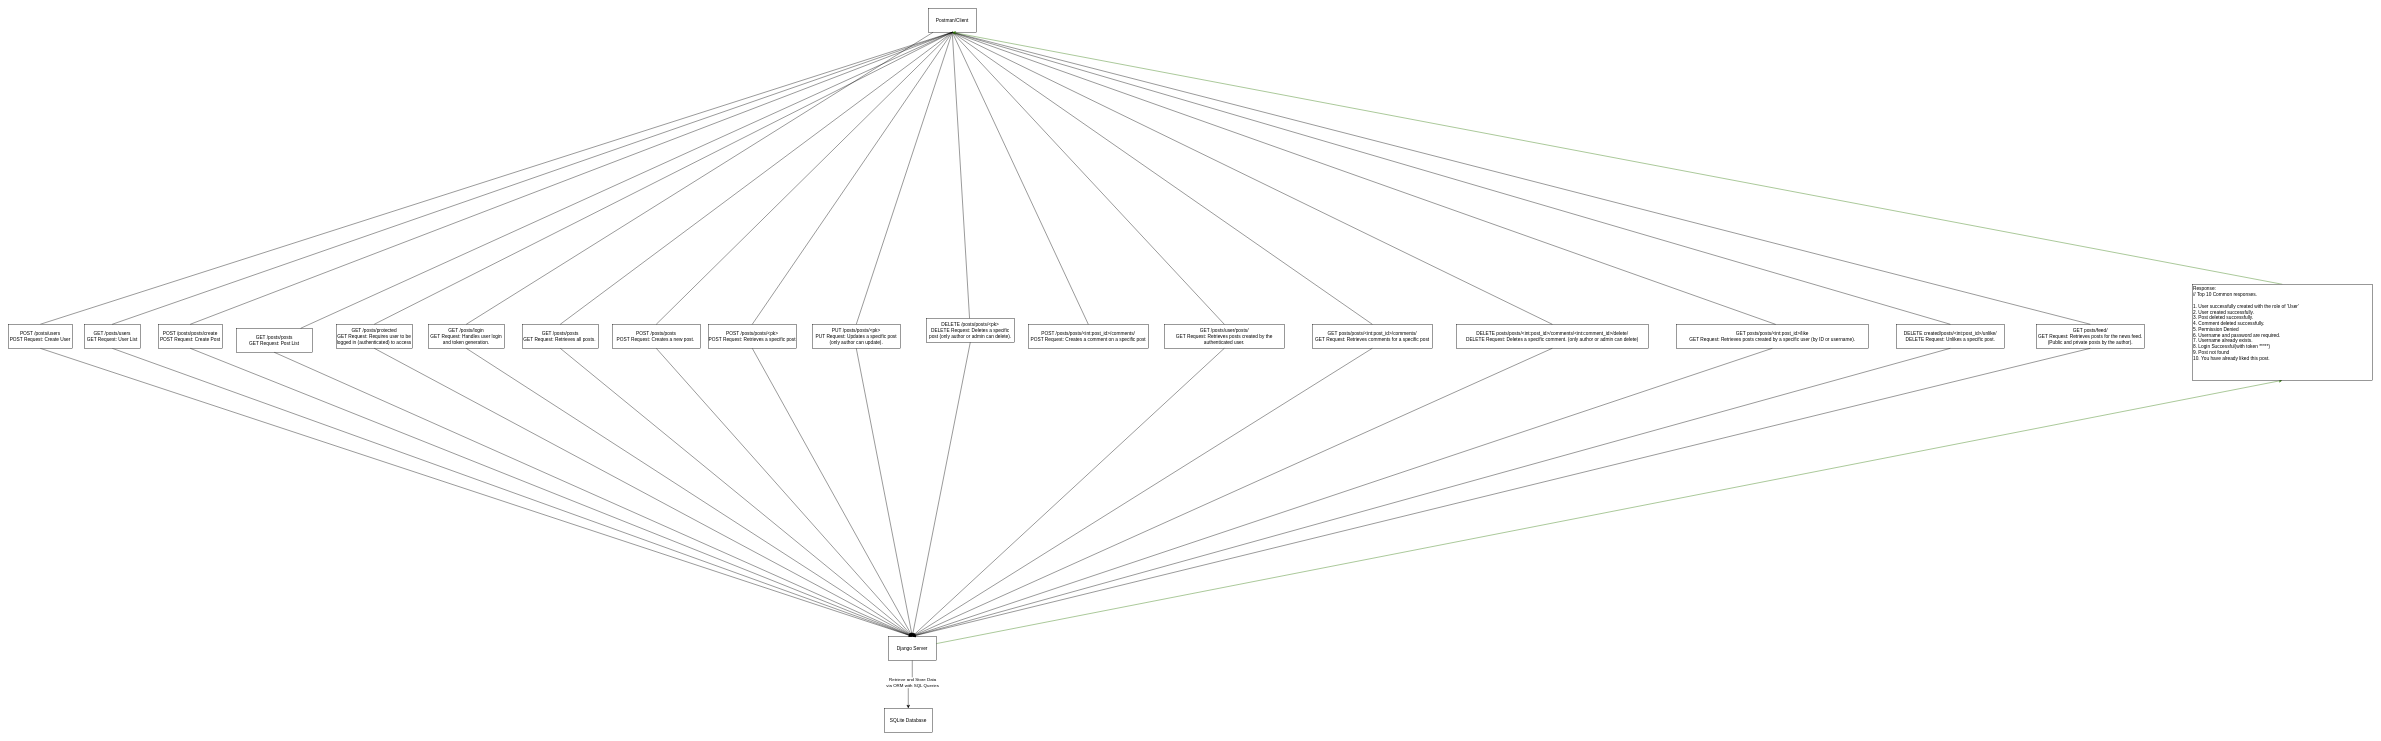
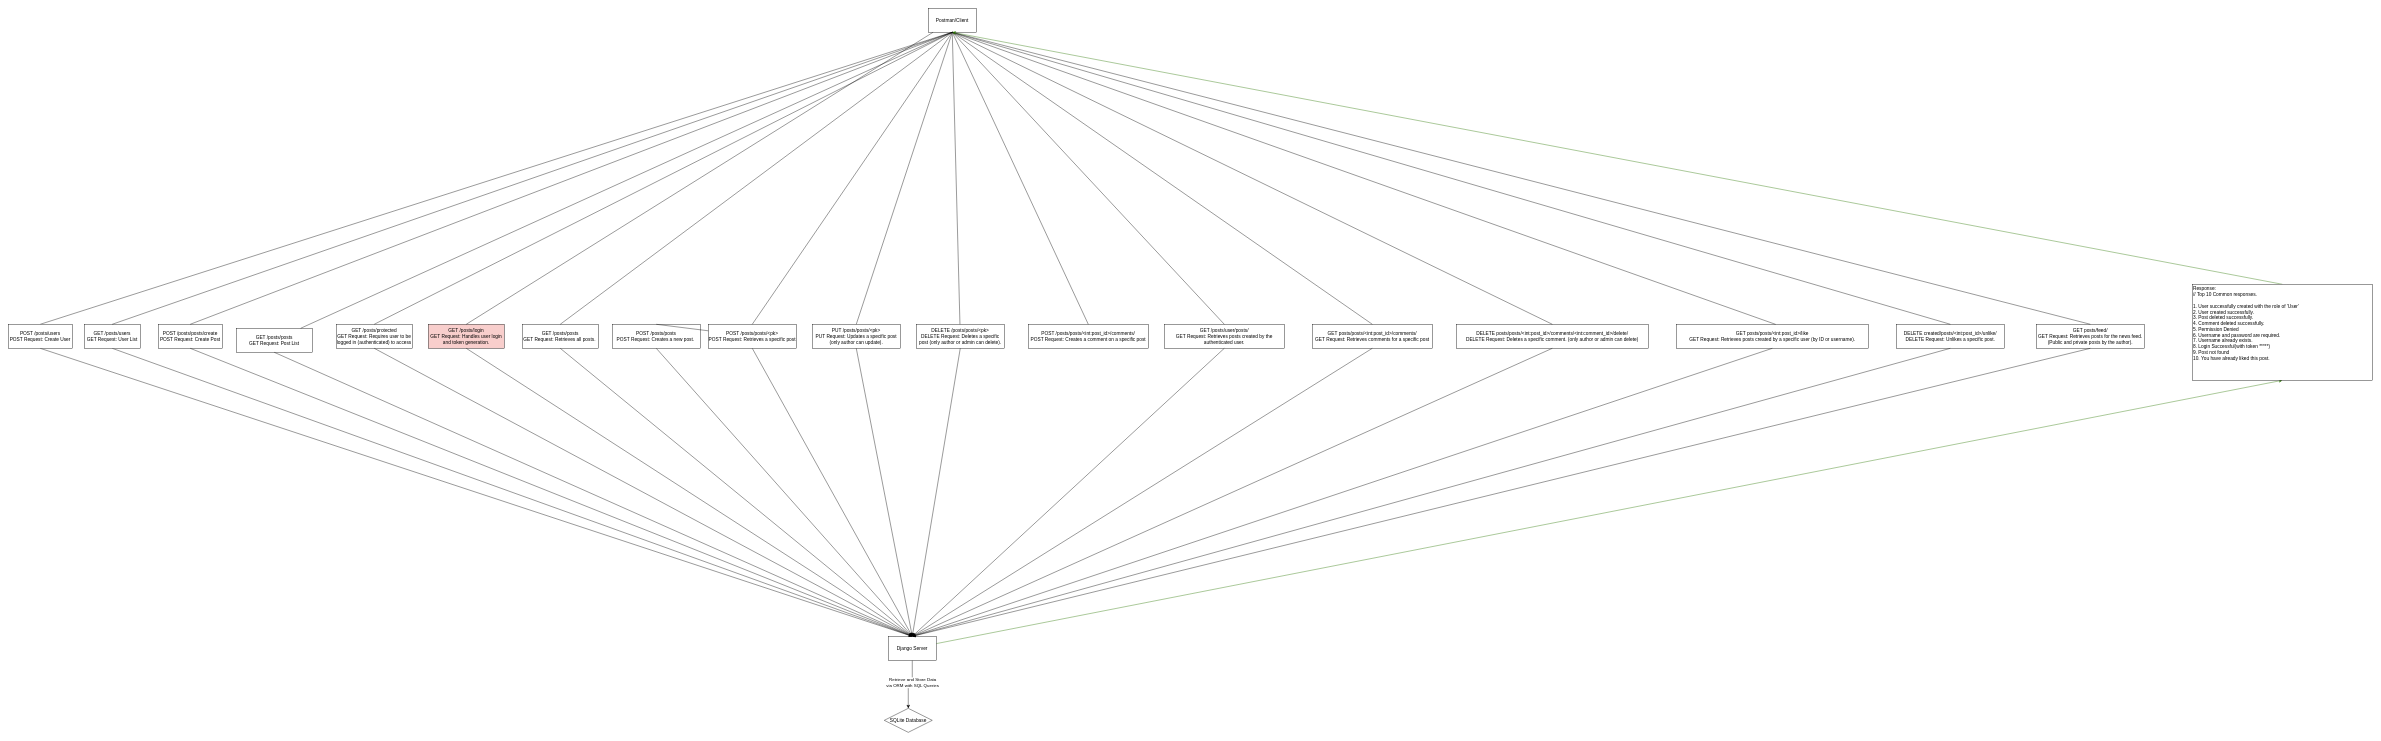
edge "Postman/Client" -- "POST /posts/posts POST Request: Creates a new post.": now "POST /posts/posts/<pk> POST Request: Retrieves a specific post" -- "POST /posts/posts POST Request: Creates a new post."
node "DELETE /posts/posts/<pk> DELETE Request: Deletes a specific post (only author or admin can delete).": moved (970, 330) -> (960, 336)
node "GET /posts/login GET Request: Handles user login and token generation.": fillcolor #ffffff -> #f8cecc
node "SQLite Database": shape rectangle -> diamond
